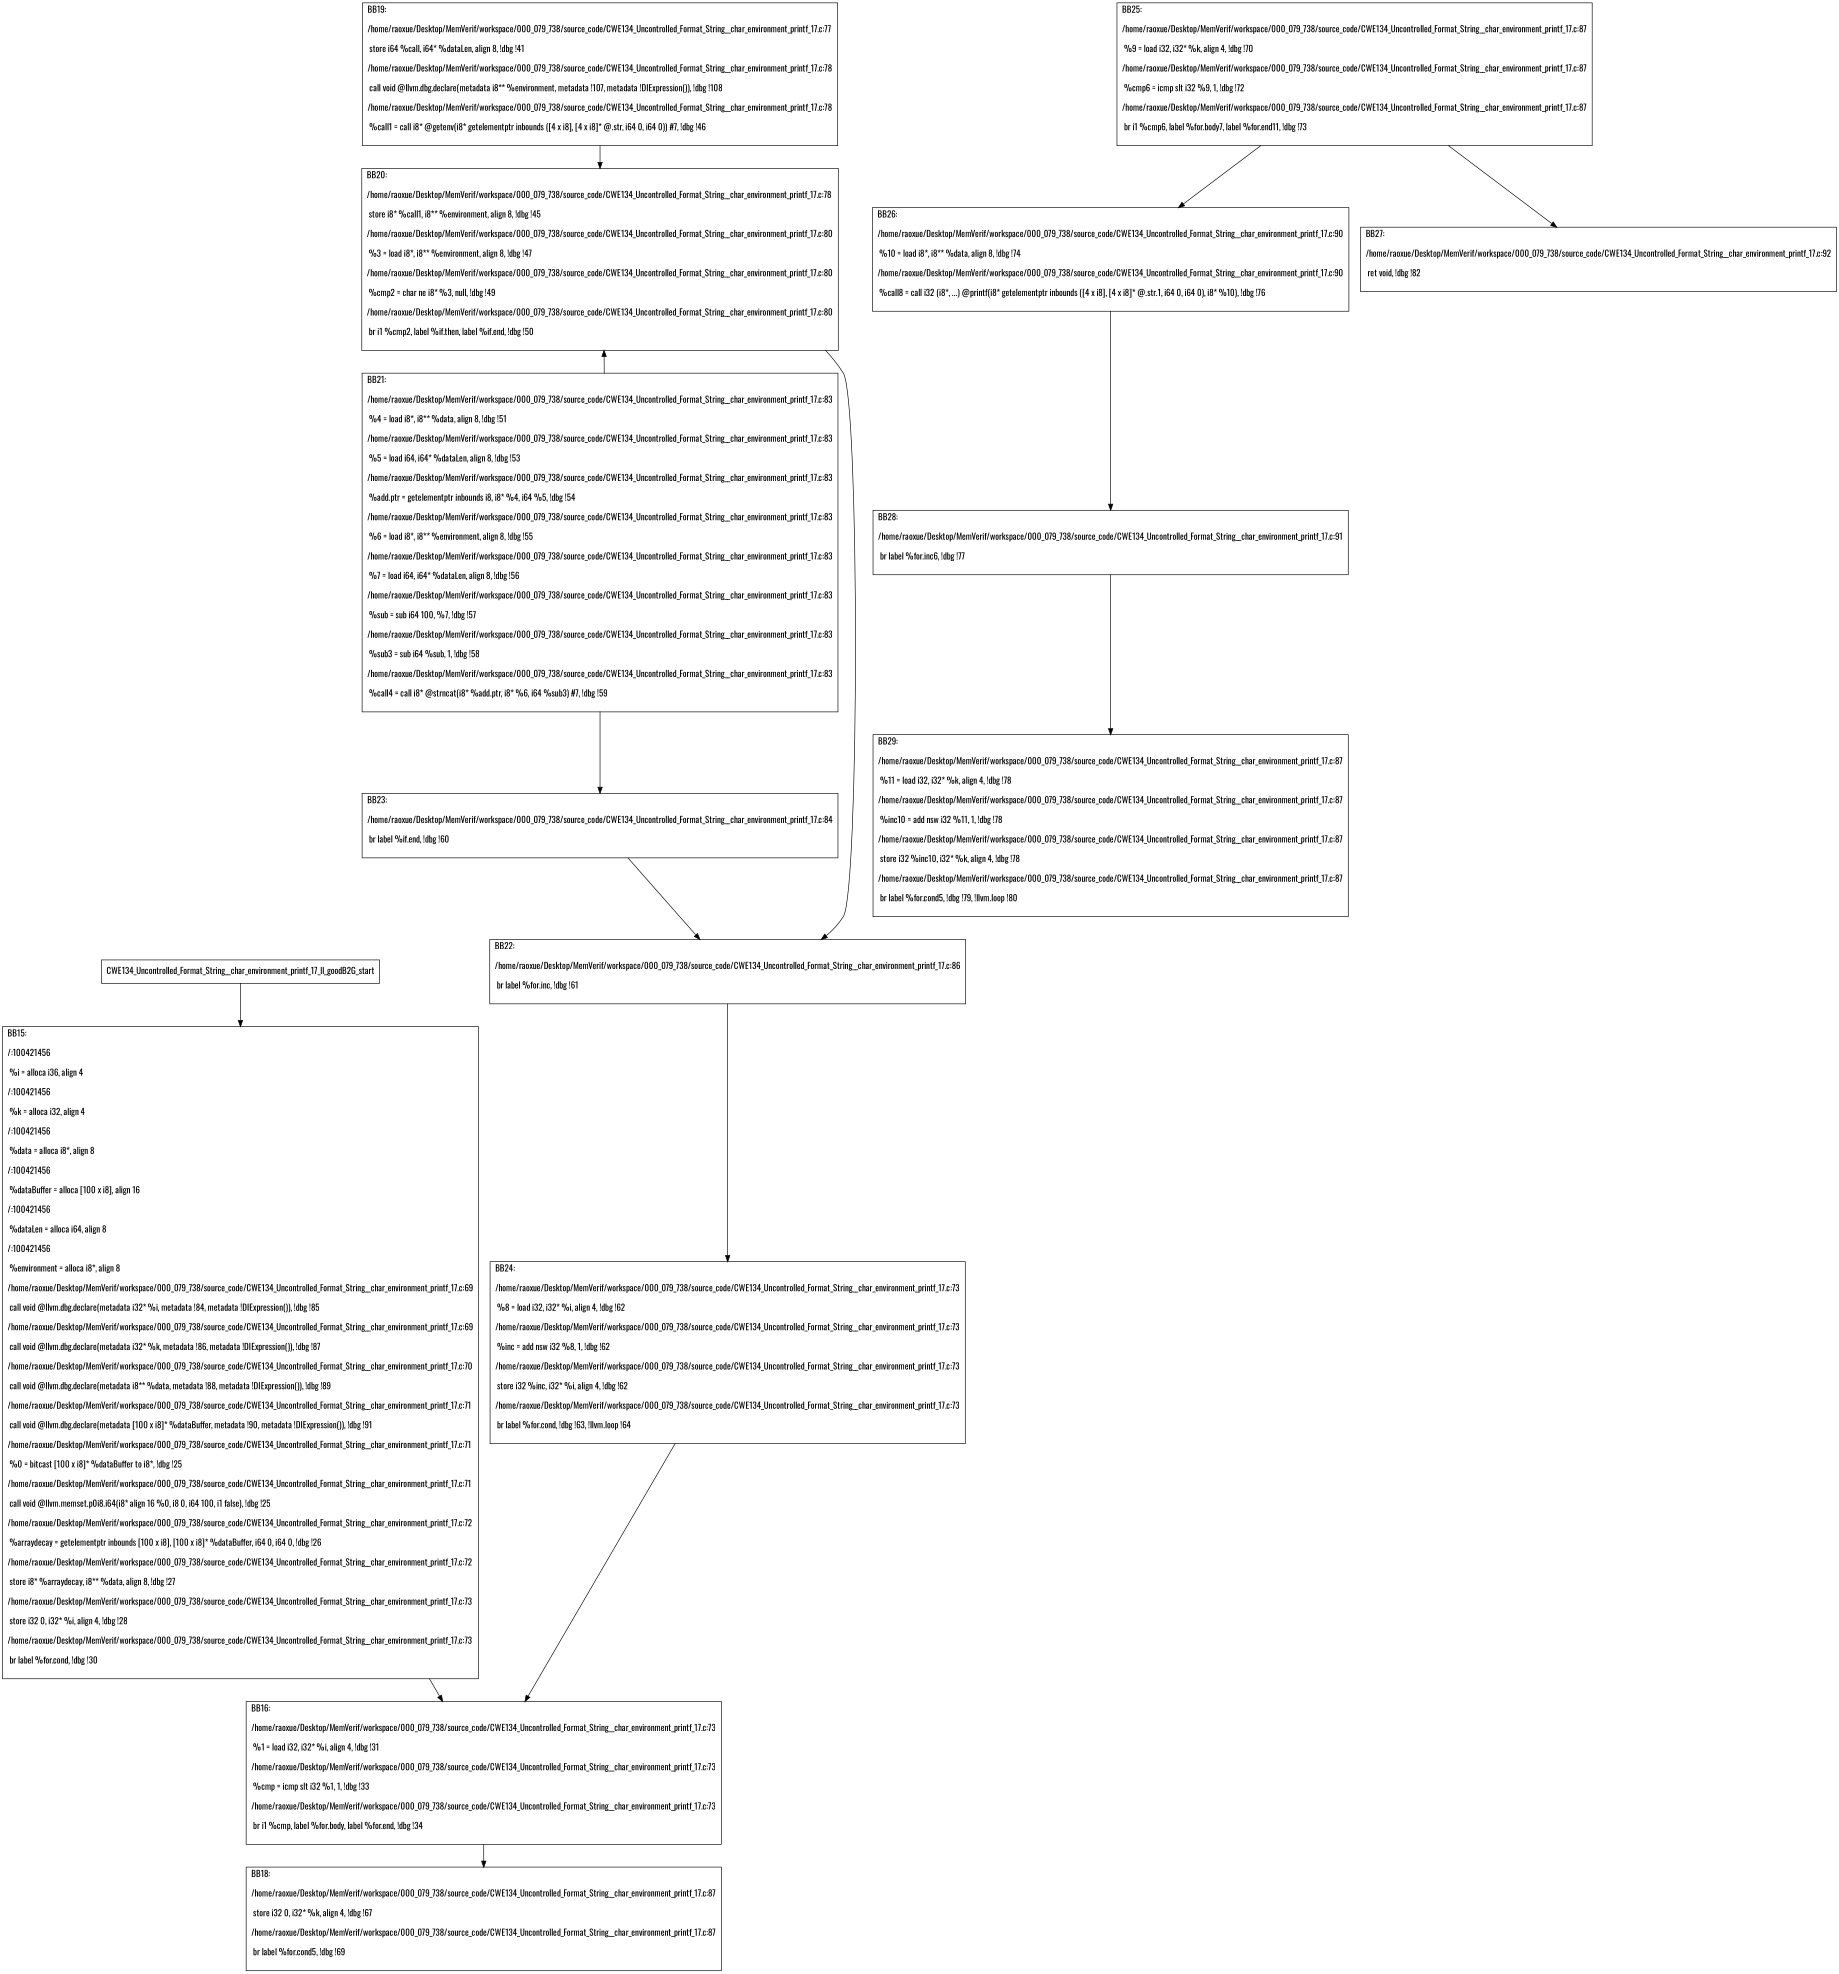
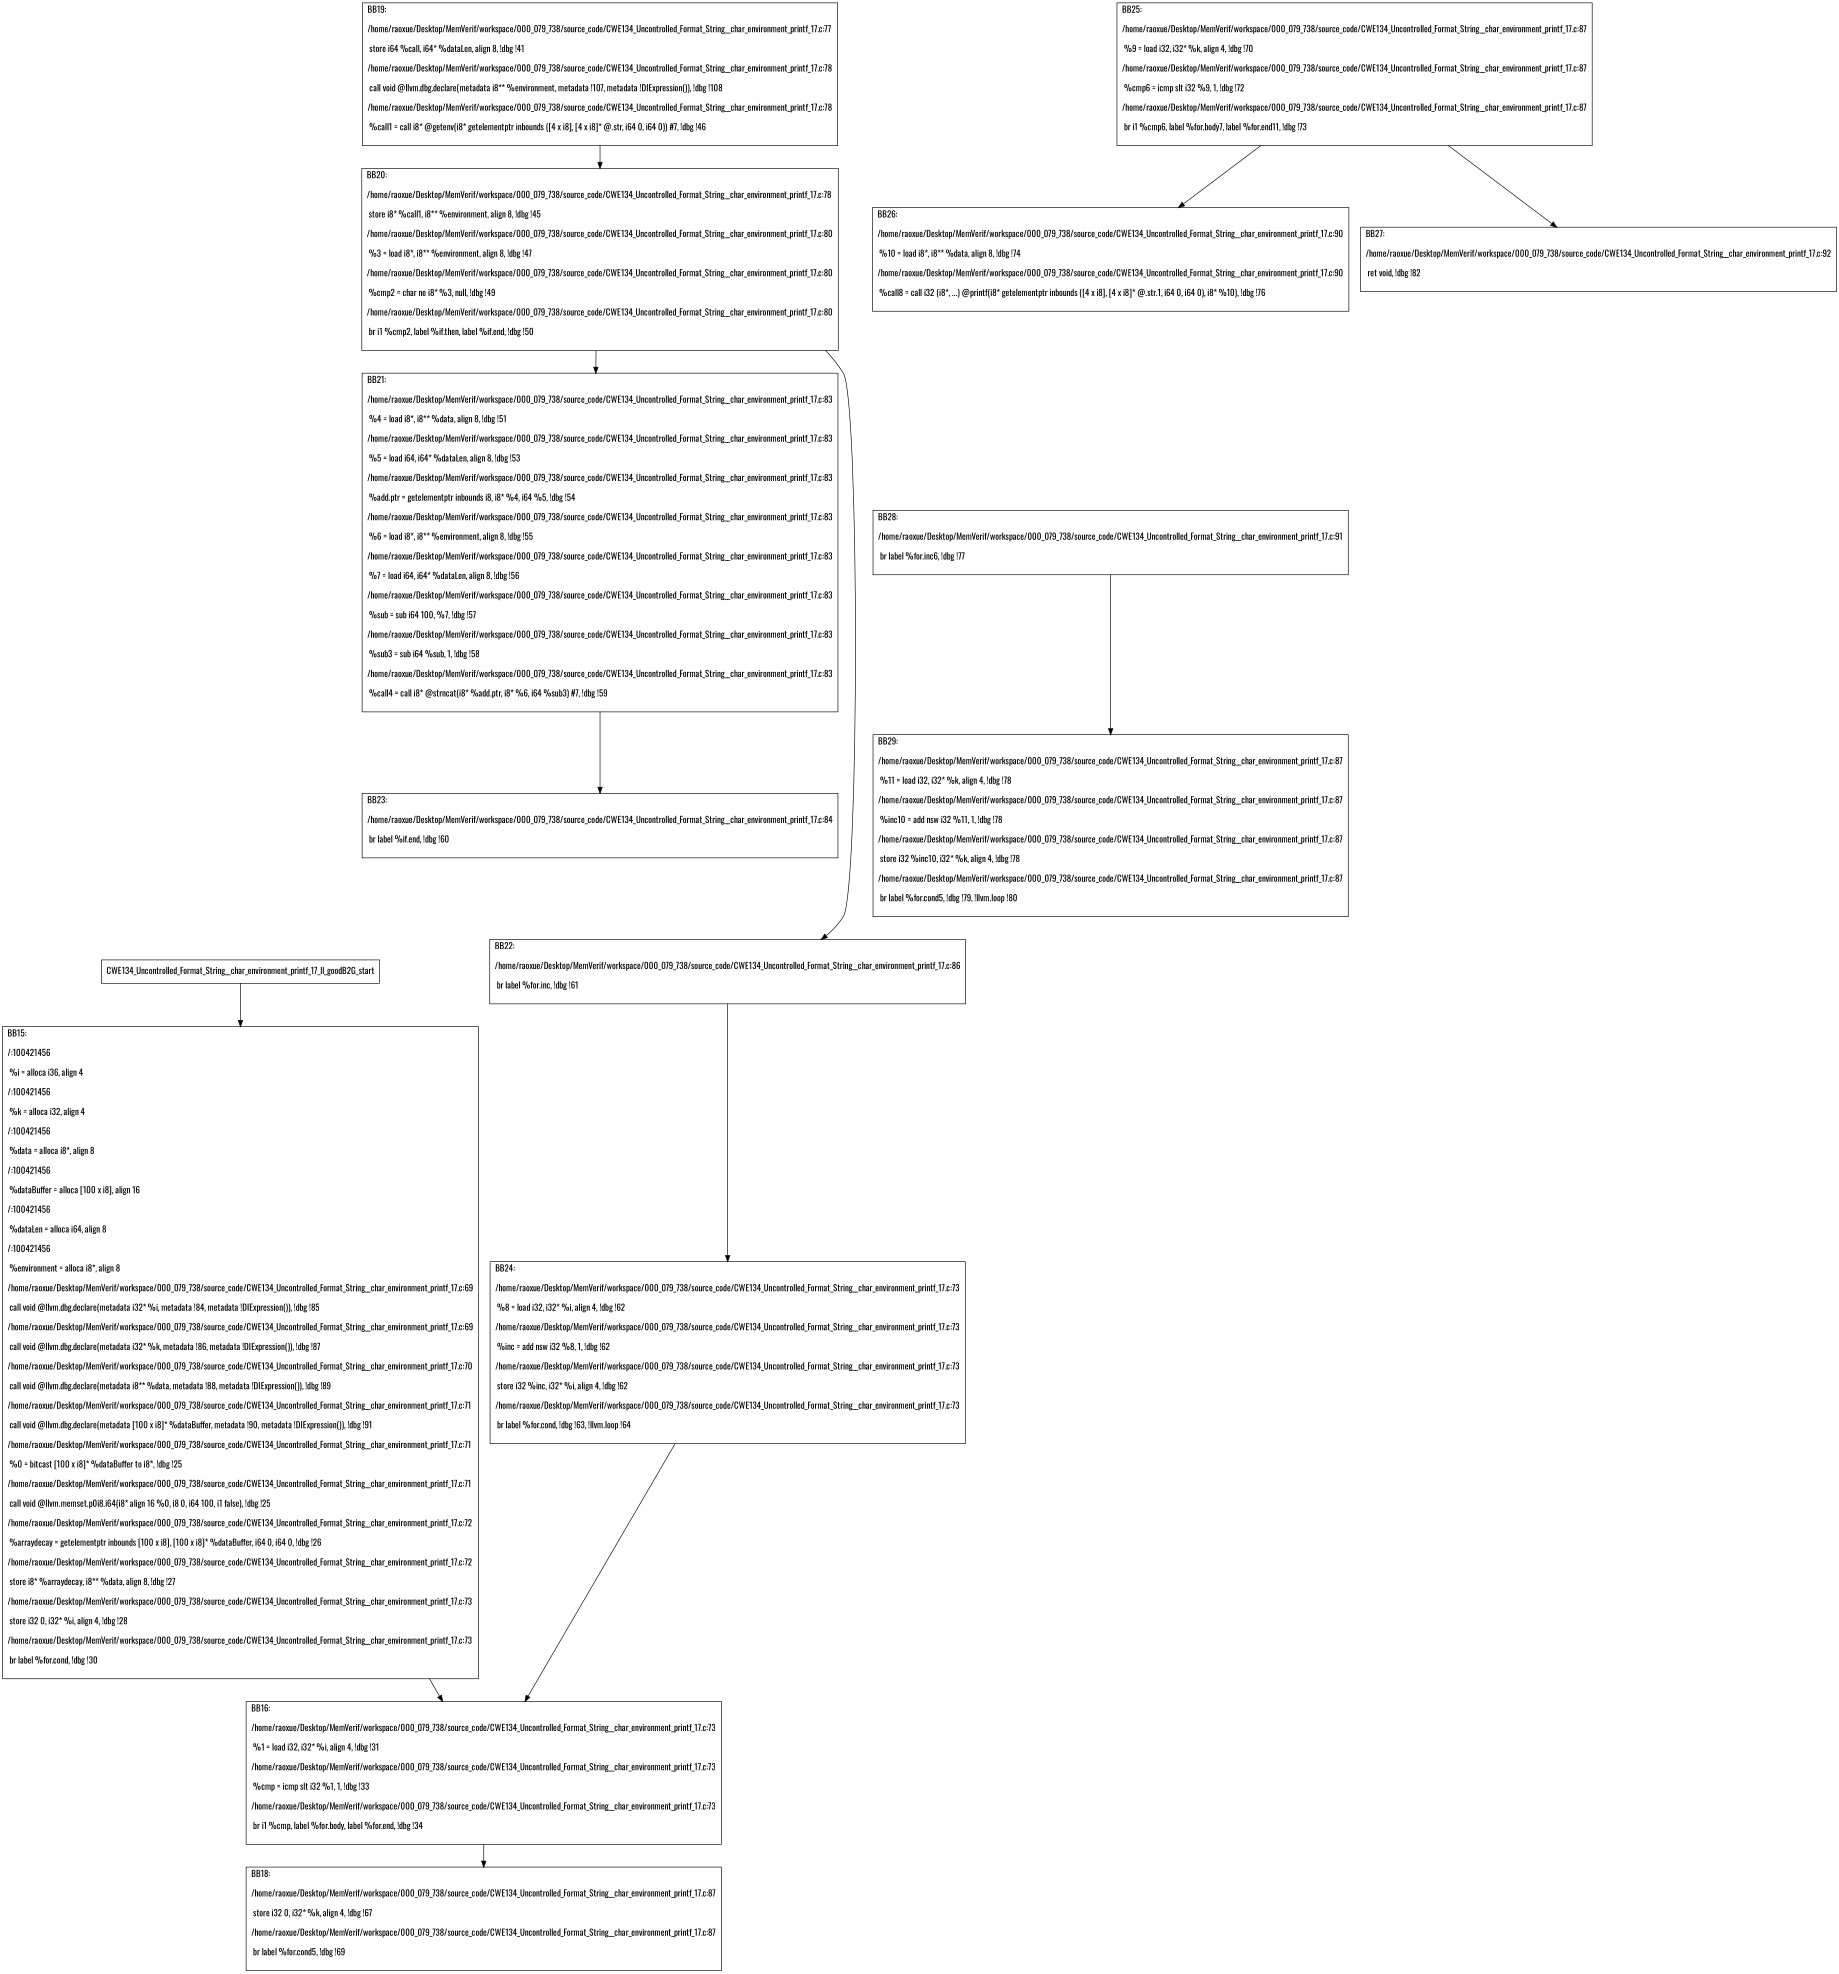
edge "BB21:" -> "BB20:": reversed
edge "BB26:" -> "BB28:": removed
edge "BB23:" -> "BB22:": removed
